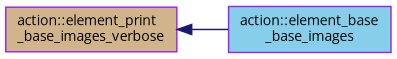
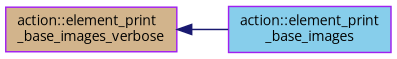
node "action::element_base _base_images": label "action::element_base _base_images" -> "action::element_print _base_images"
